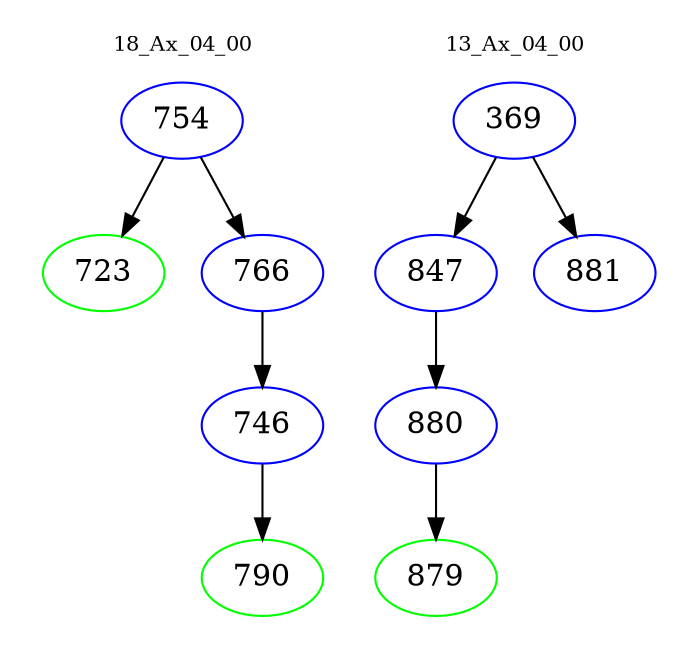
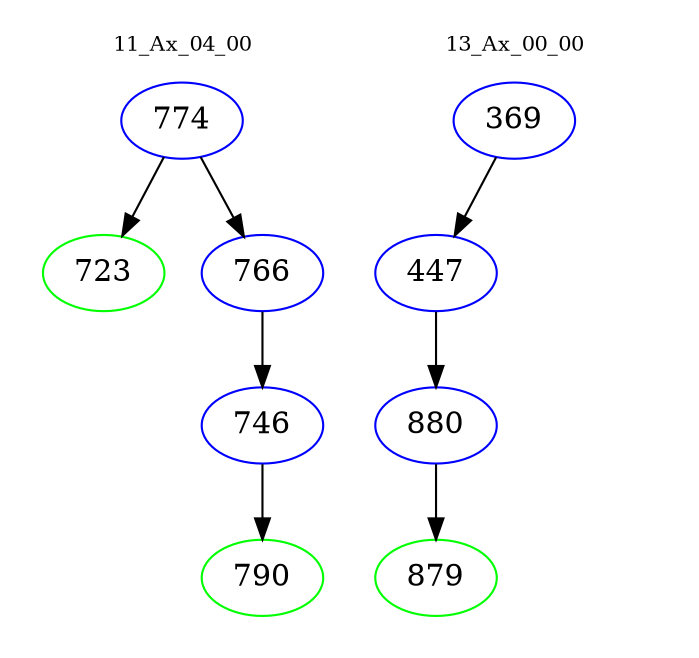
cluster "18_Ax_04_00": label "18_Ax_04_00" -> "11_Ax_04_00"
cluster "13_Ax_04_00": label "13_Ax_04_00" -> "13_Ax_00_00"
node "754": label "754" -> "774"
node "847": label "847" -> "447"
node "881": removed
